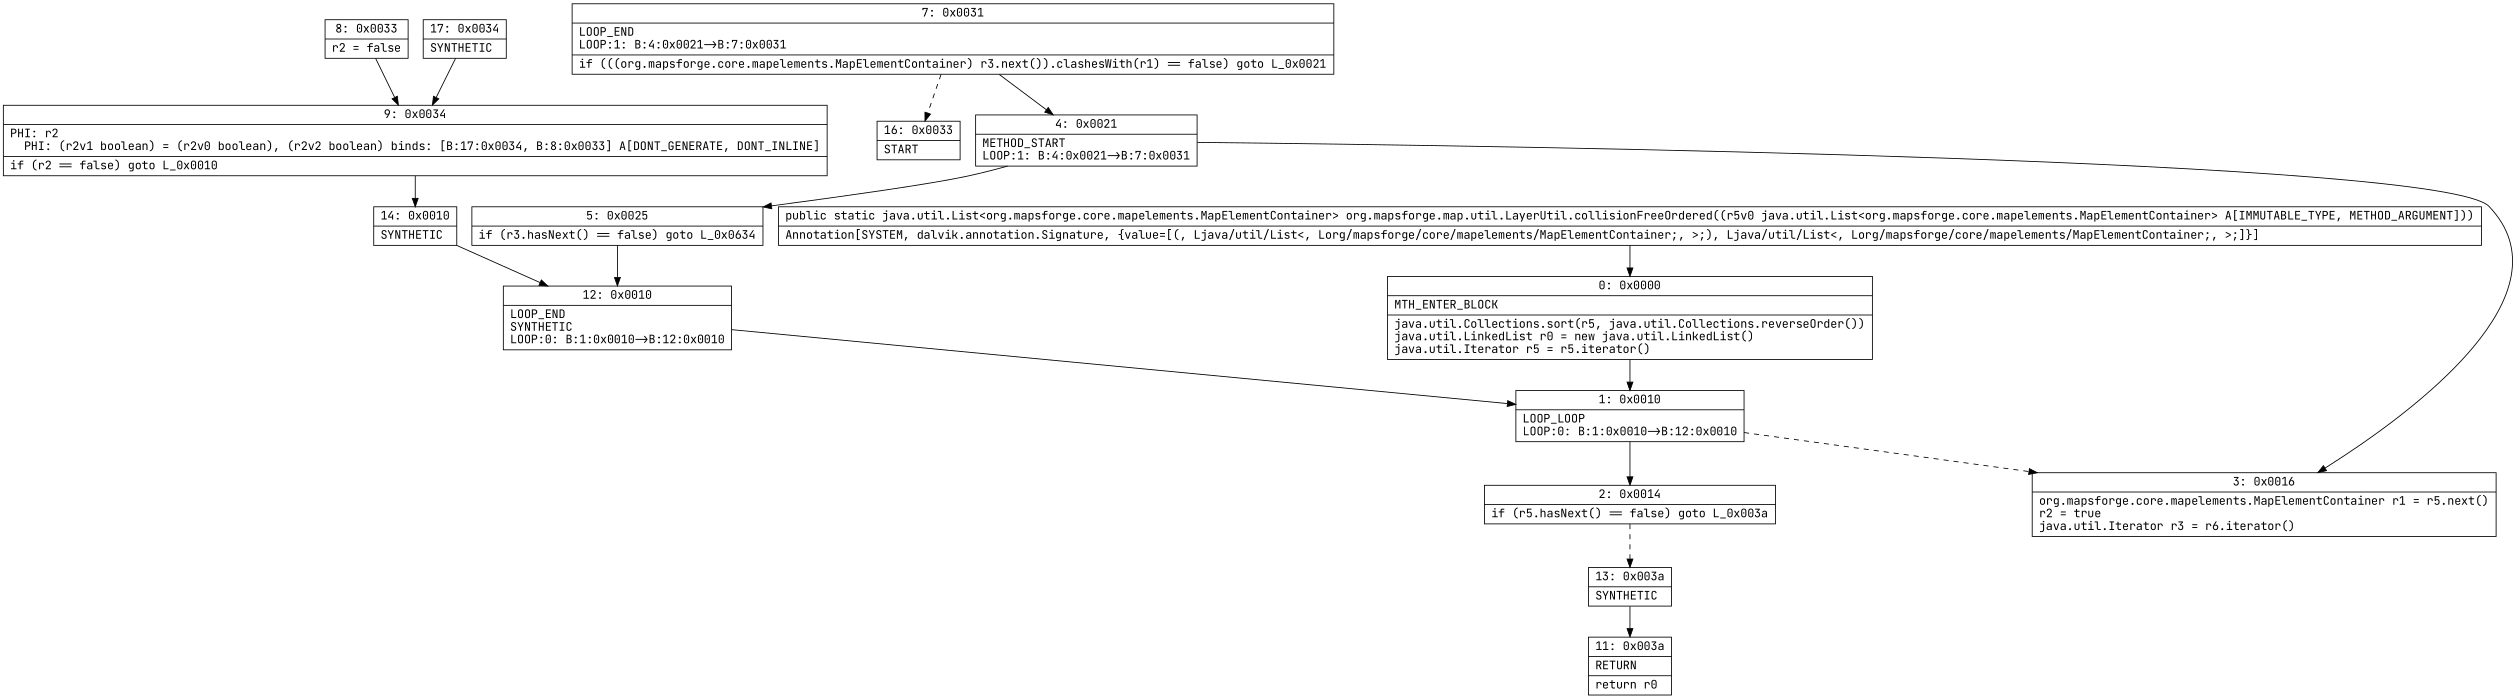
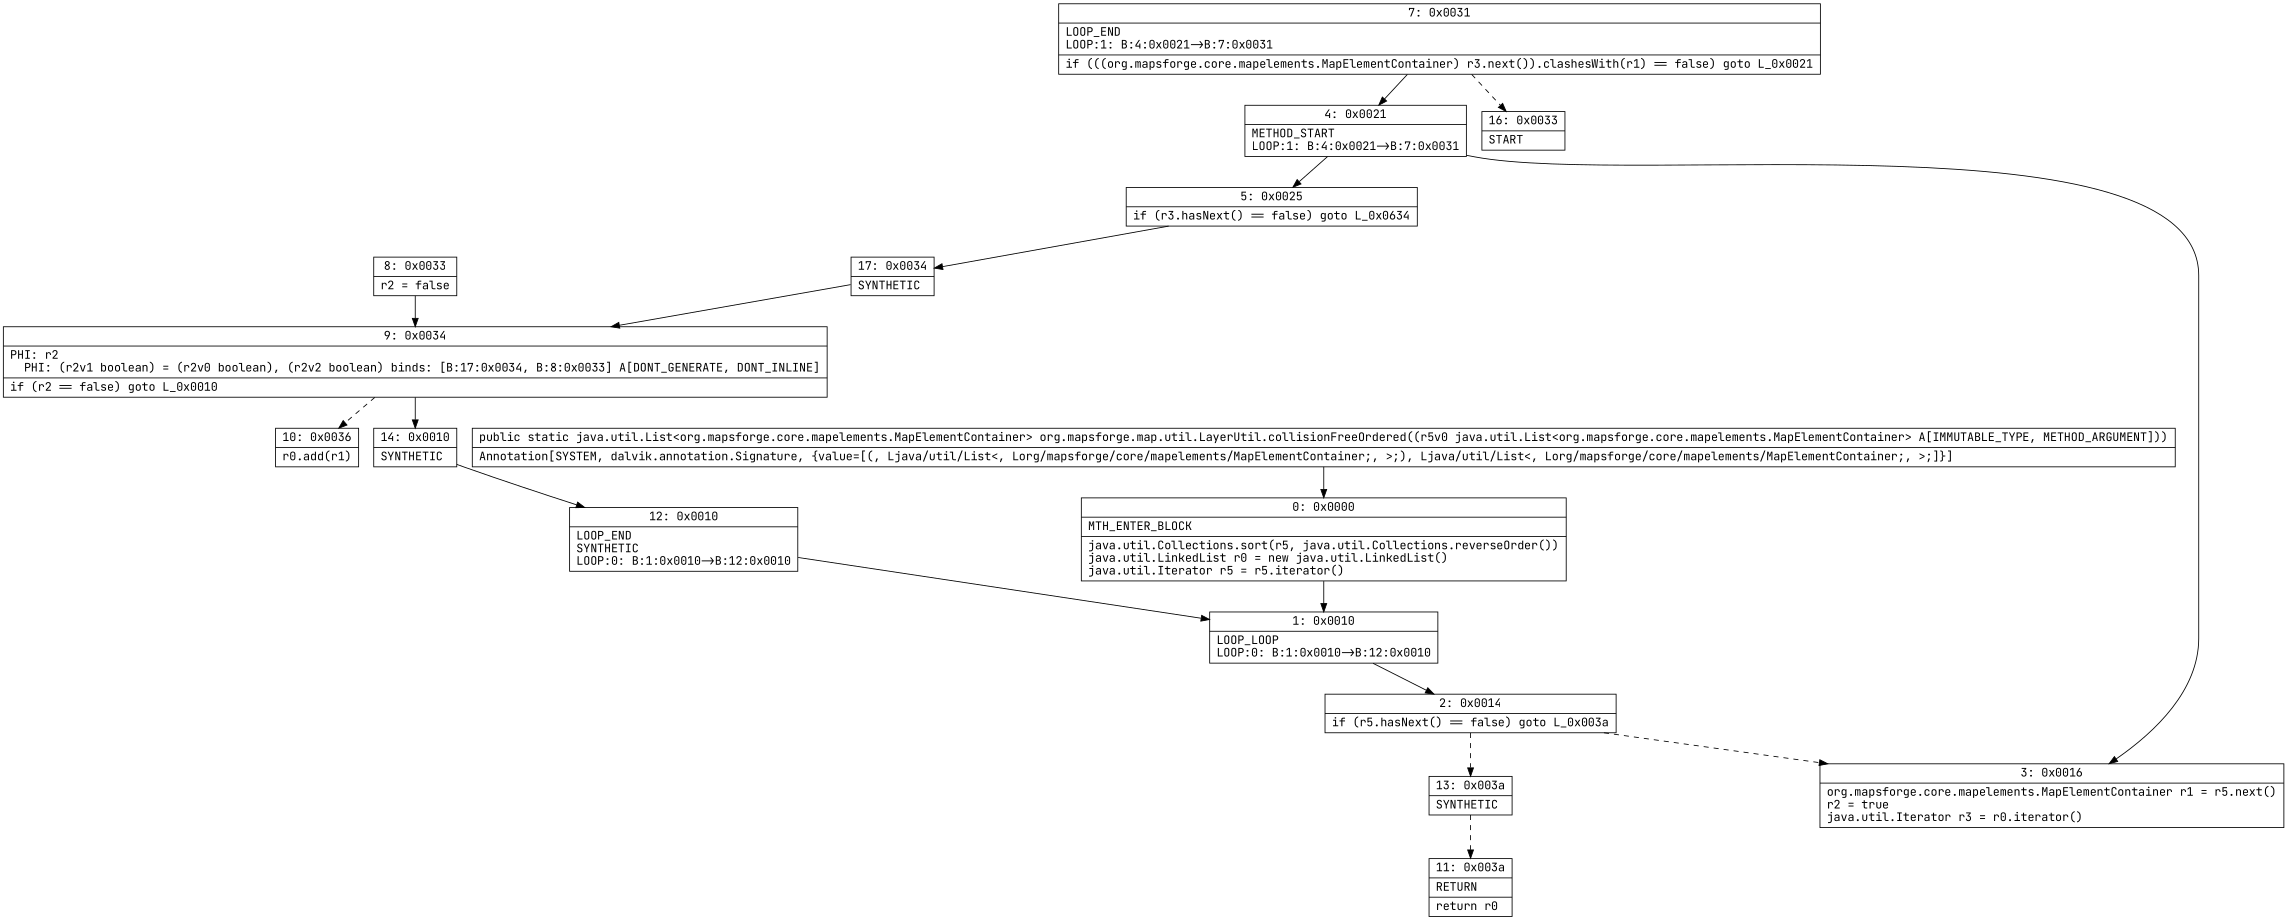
edge "5: 0x0025" -> "12: 0x0010": now "5: 0x0025" -> "17: 0x0034"
node "10: 0x0036": added
edge "1: 0x0010" -> "3: 0x0016": now "2: 0x0014" -> "3: 0x0016"
node "3: 0x0016": text "java.util.Iterator r3 = r6.iterator()" -> "java.util.Iterator r3 = r0.iterator()"
edge "13: 0x003a" -> "11: 0x003a": style solid -> dashed
